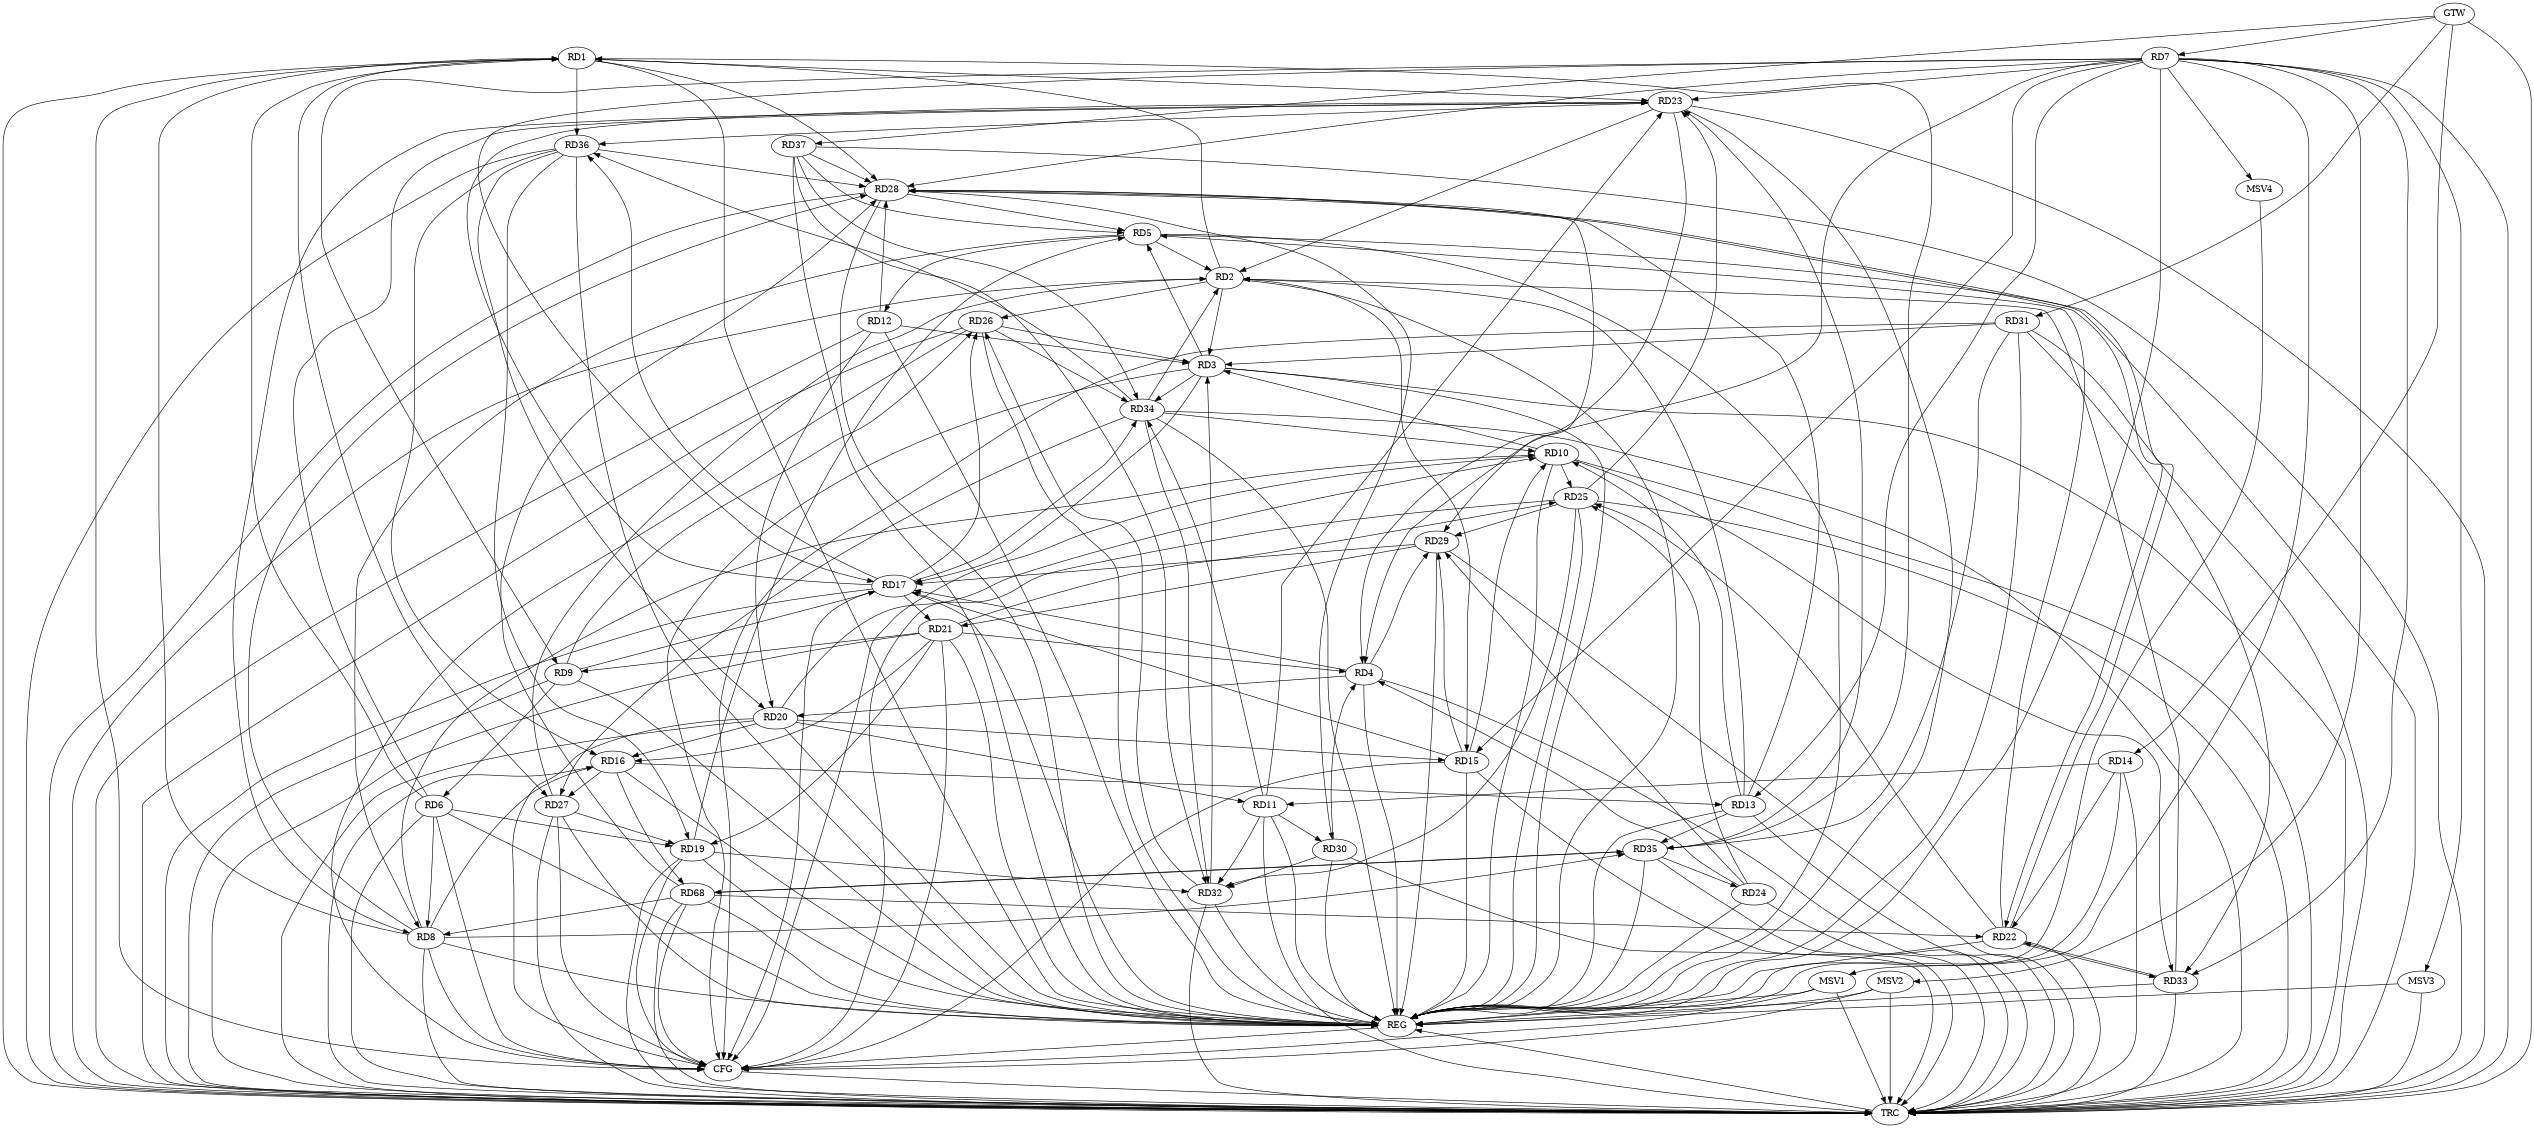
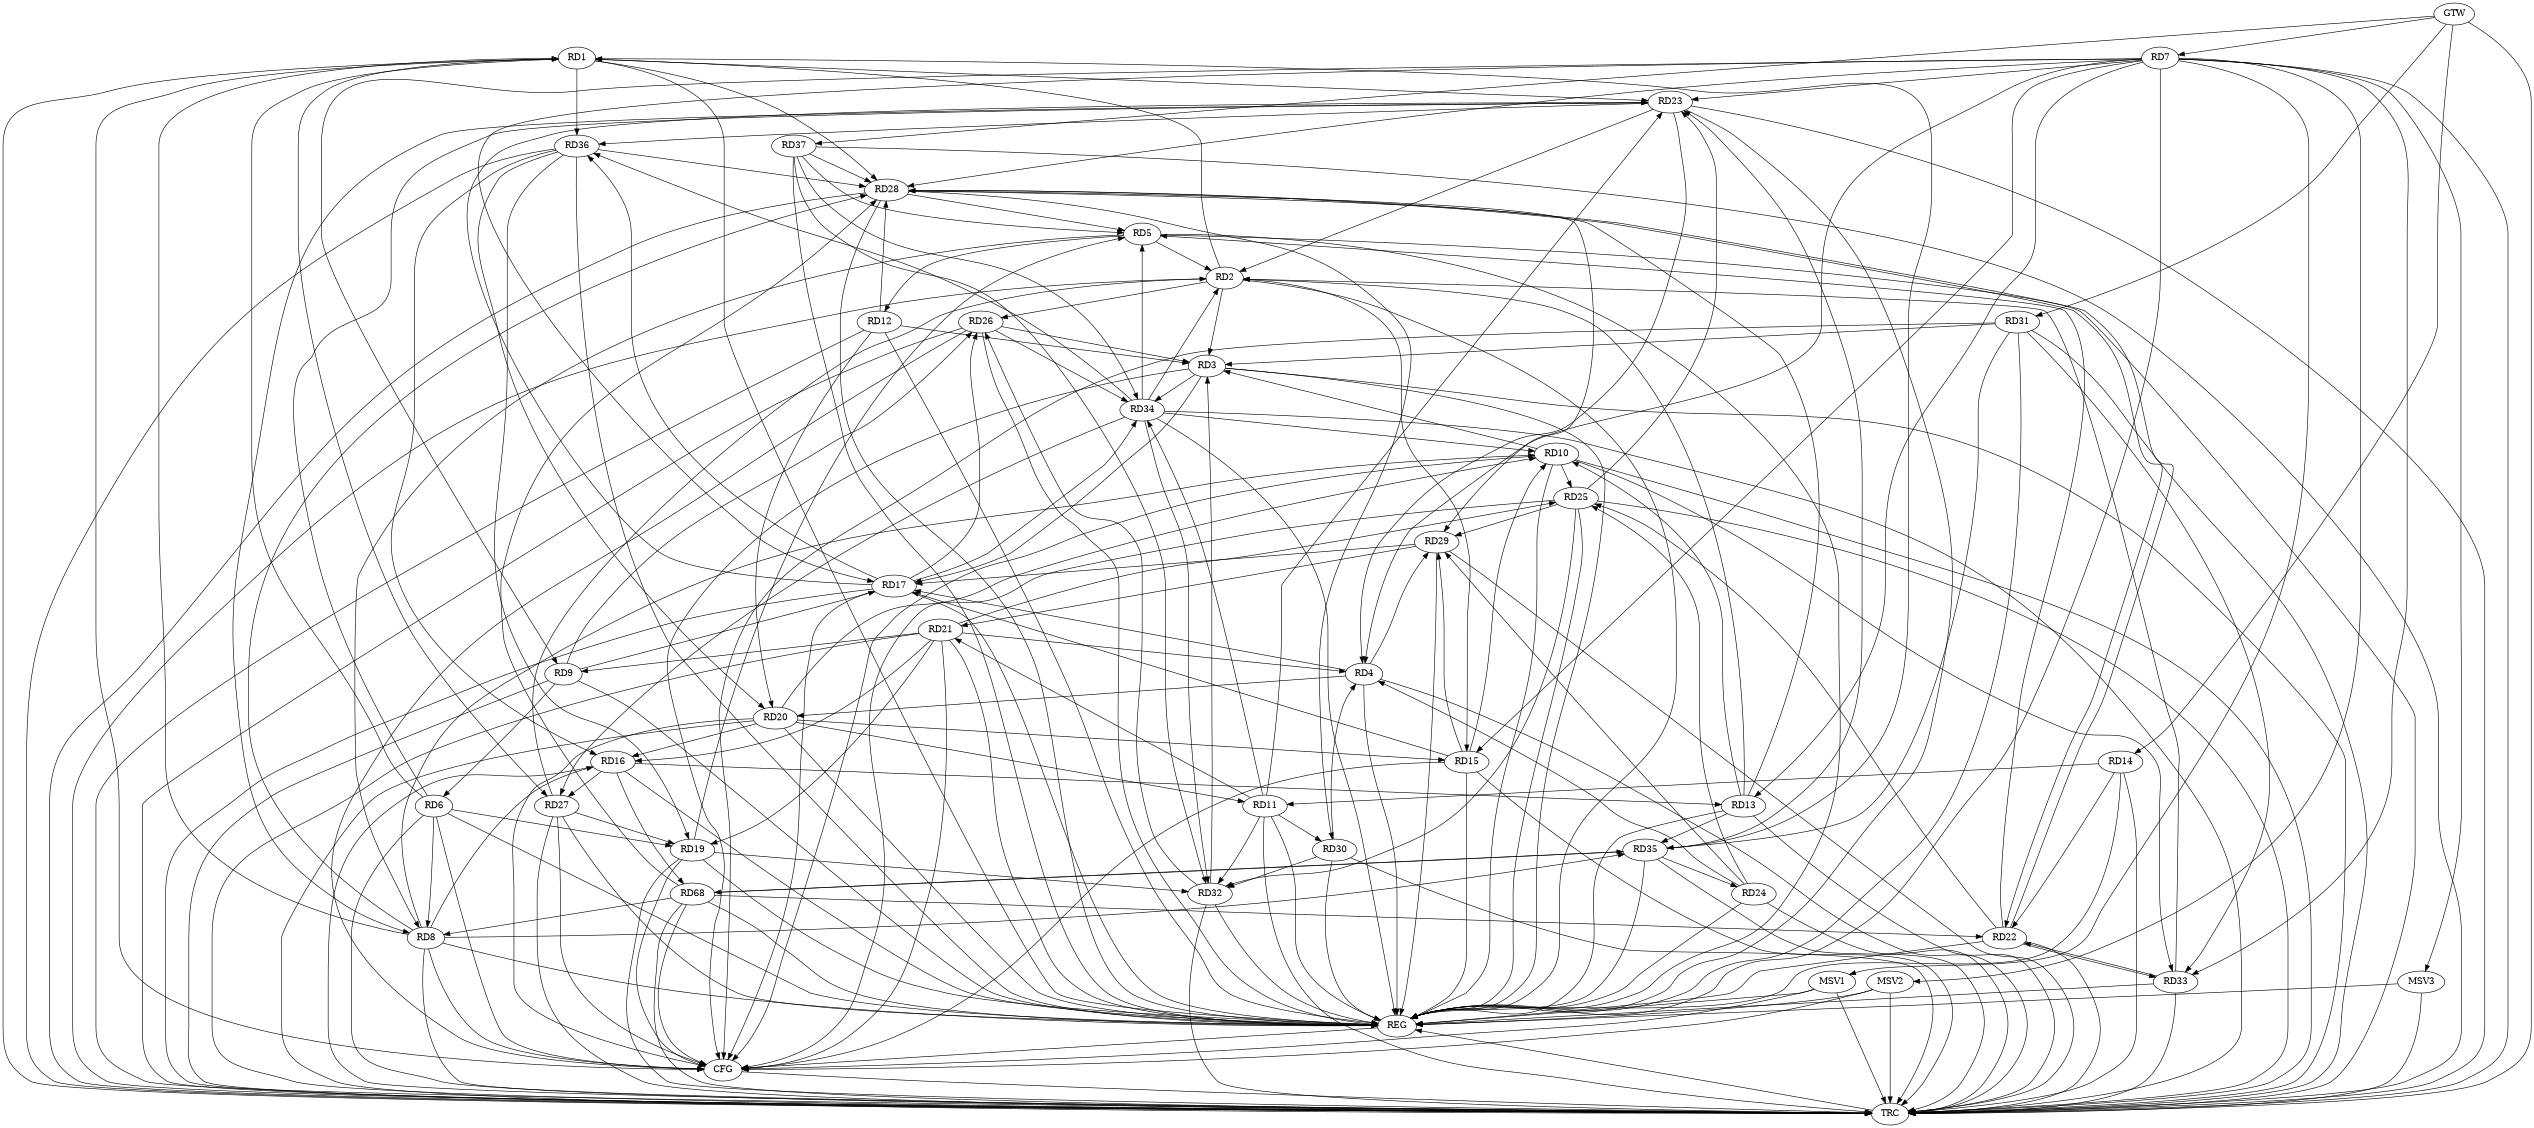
node "MSV4": removed
edge "RD3" -> "RD5": now "RD34" -> "RD5"
edge "RD17" -> "RD21": now "RD11" -> "RD21"
